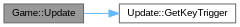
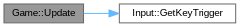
node "Update::GetKeyTrigger": label "Update::GetKeyTrigger" -> "Input::GetKeyTrigger"
